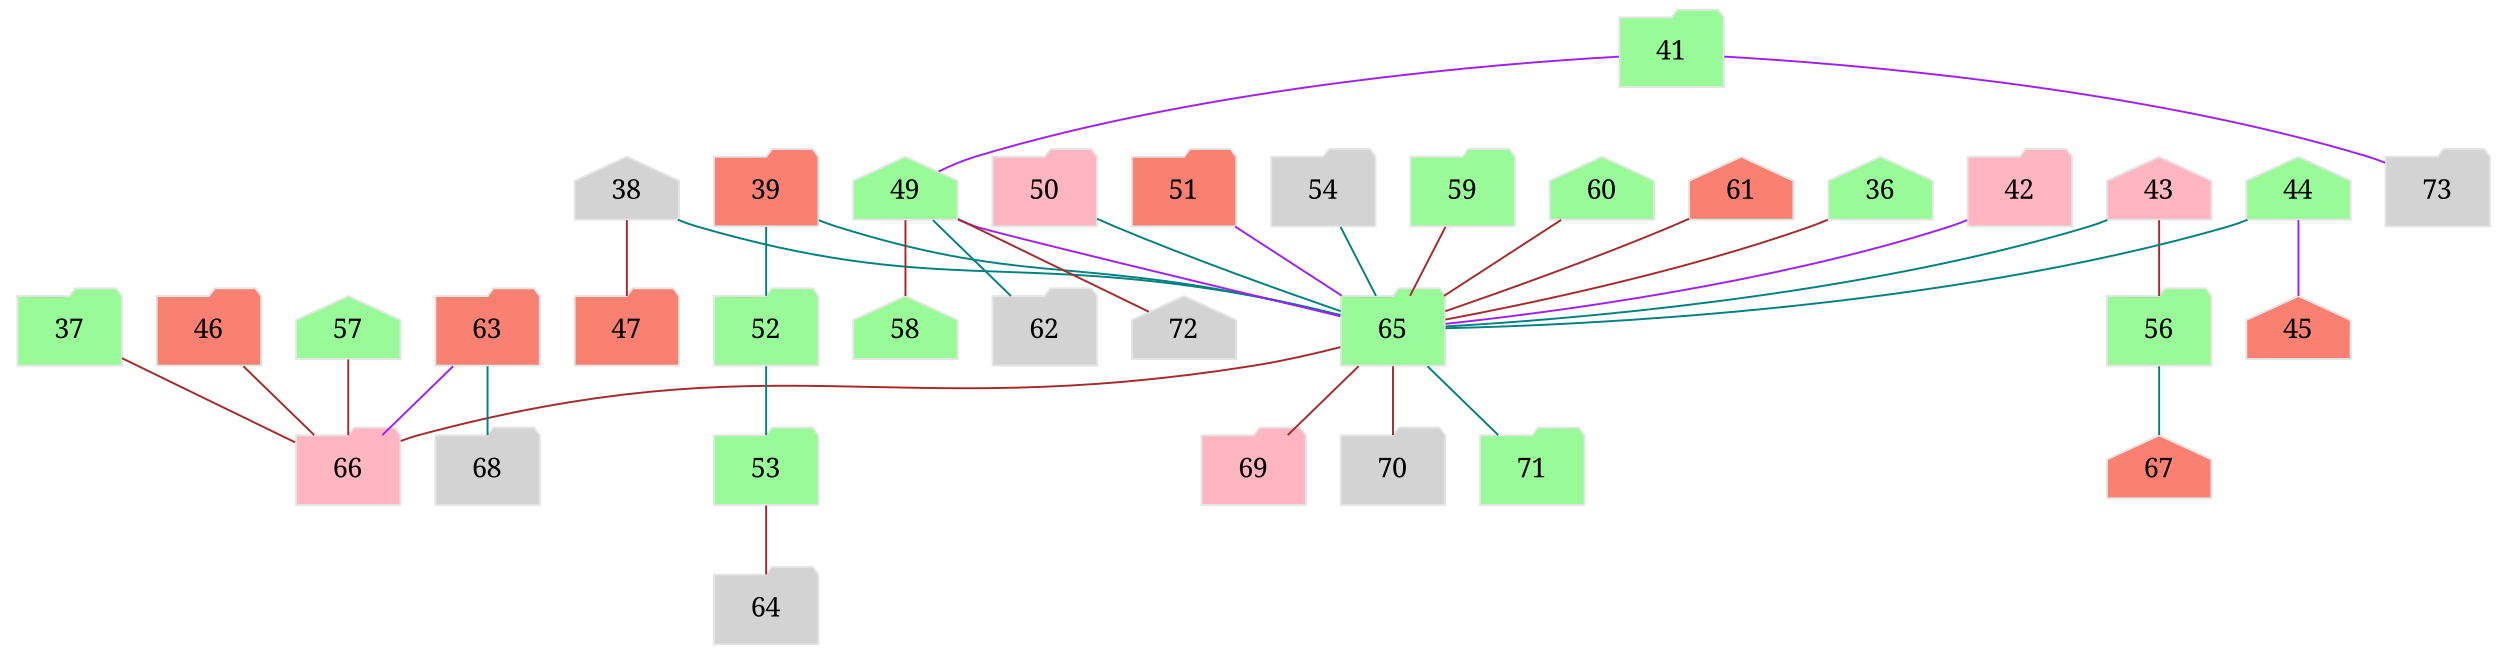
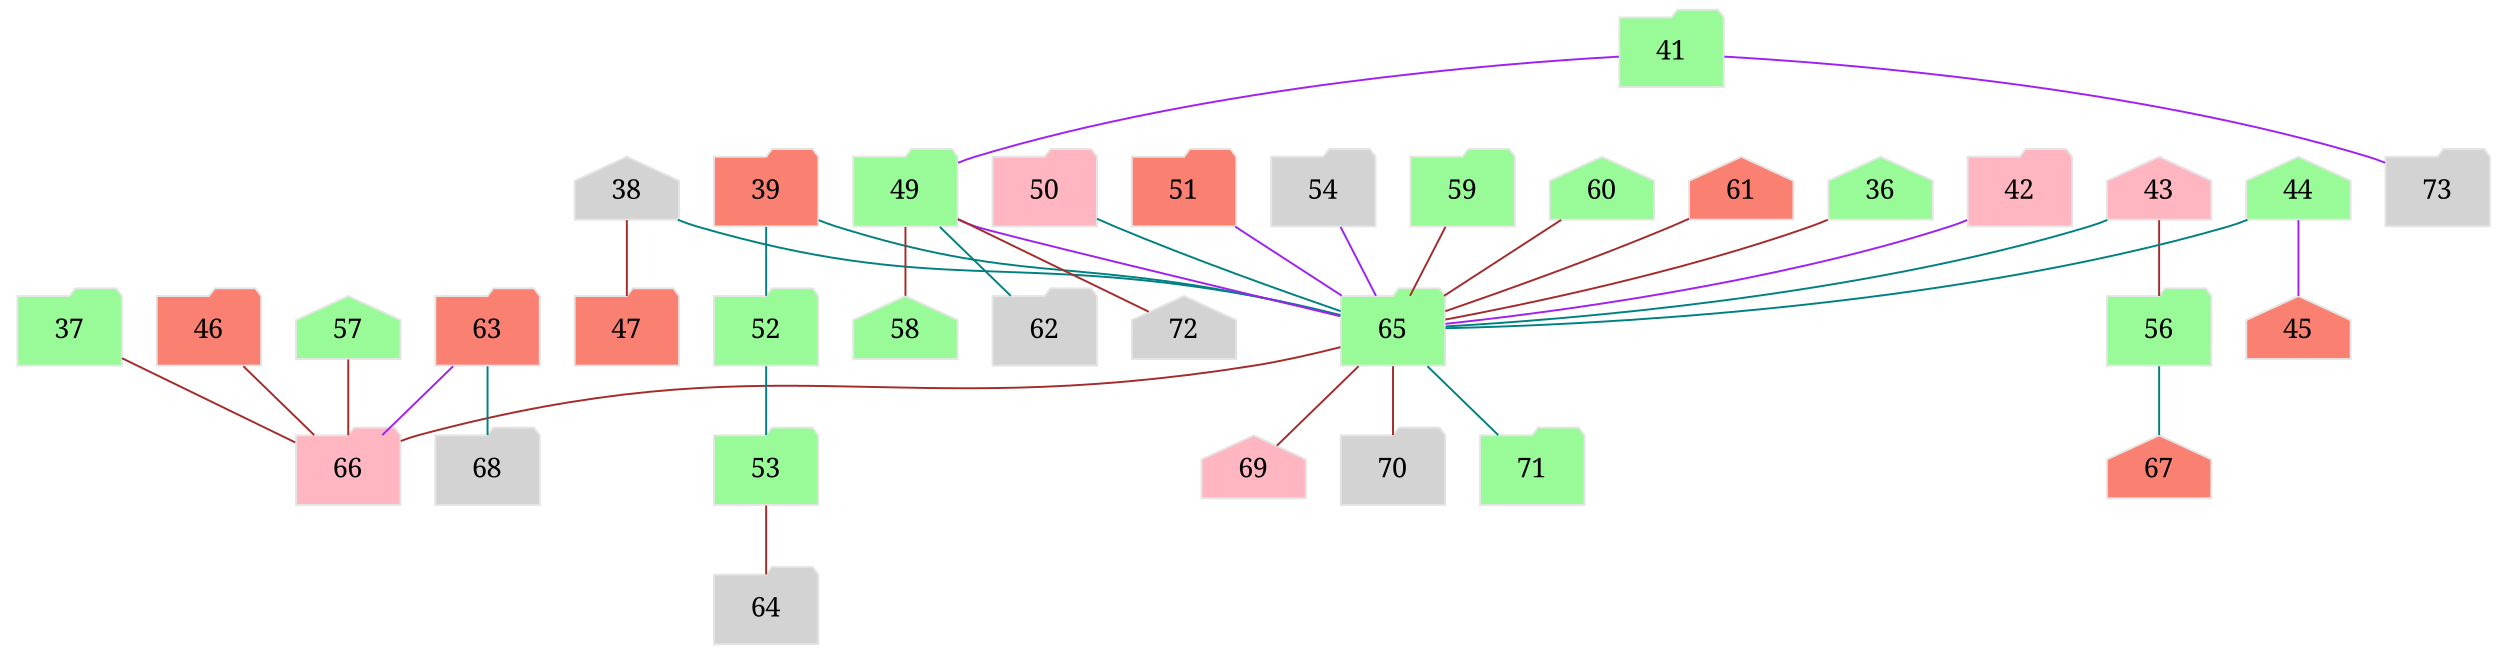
node "49": shape house -> folder
edge "54" -- "65": color teal -> purple
node "69": shape folder -> house
